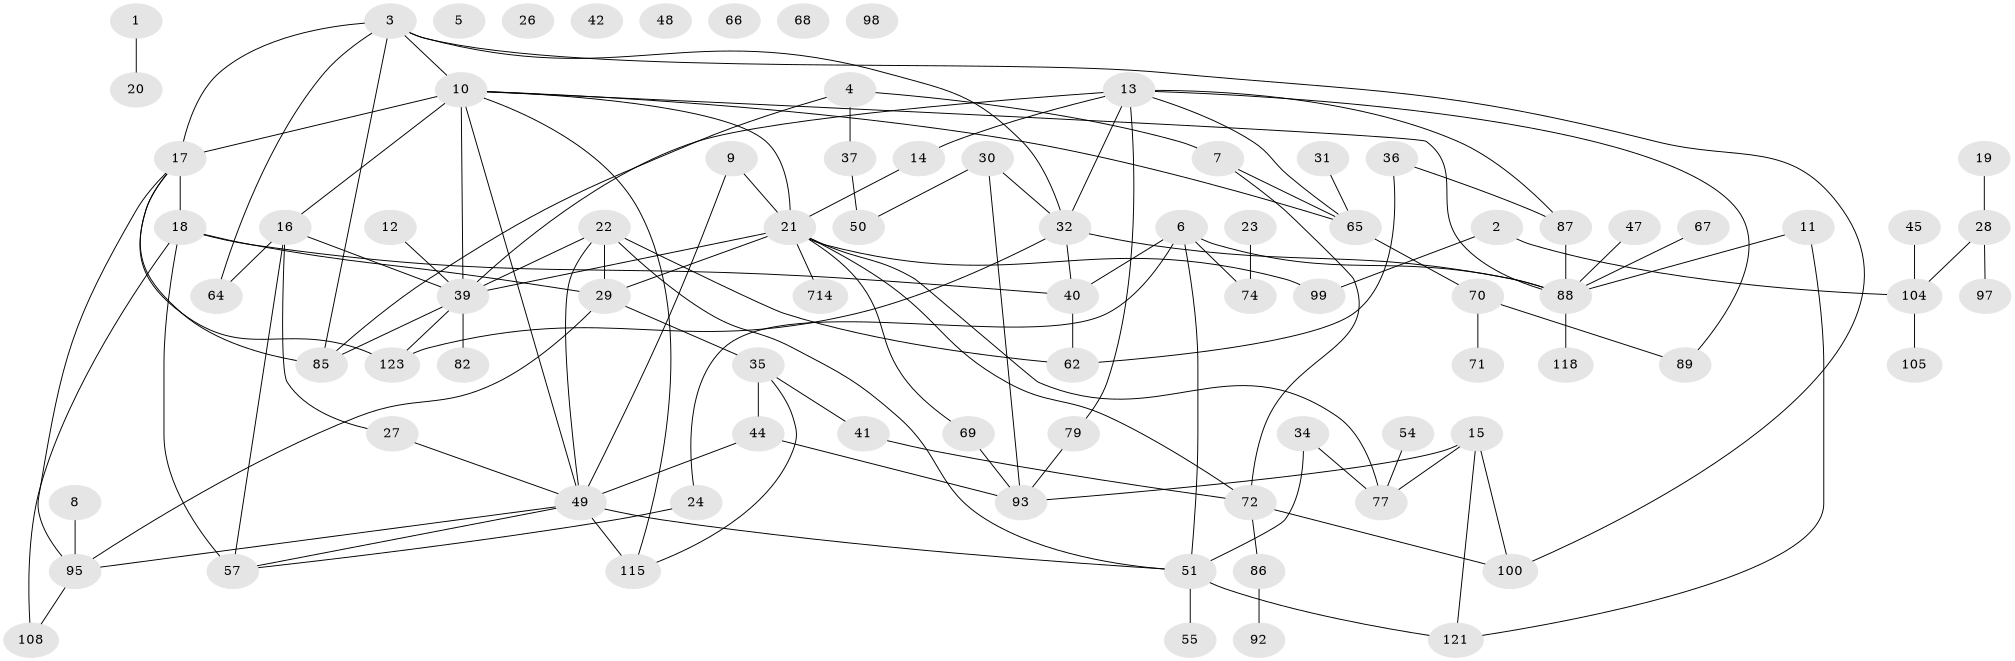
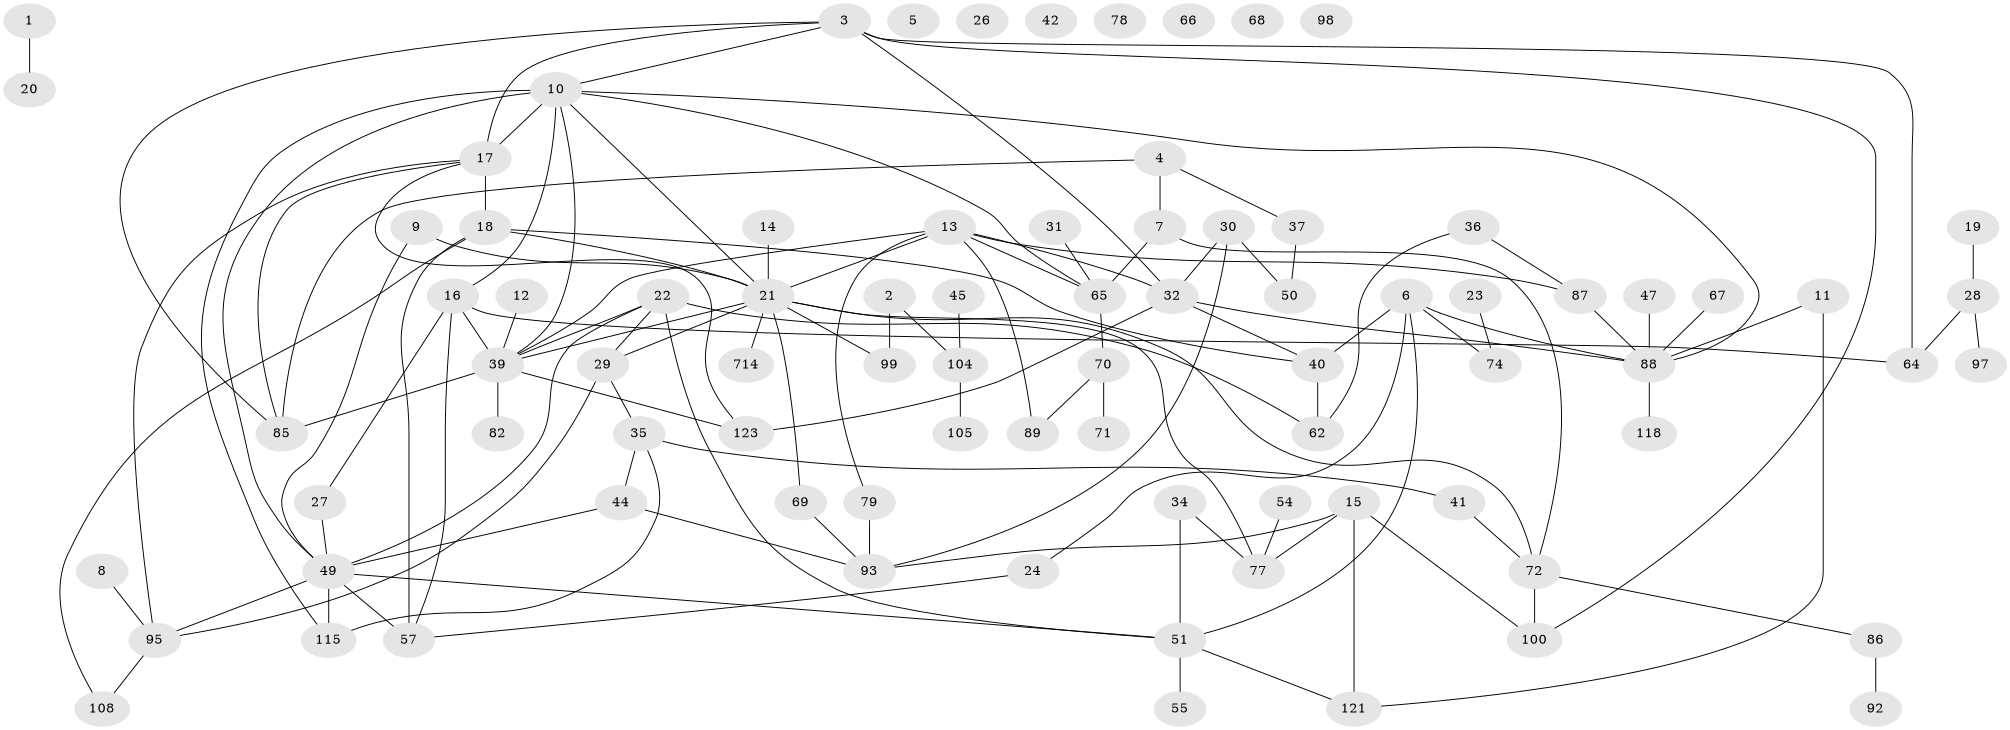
node "48": label "48" -> "78"
edge "13" -- "14": now "13" -- "21"
edge "28" -- "104": now "28" -- "64"
edge "18" -- "29": now "18" -- "21"
